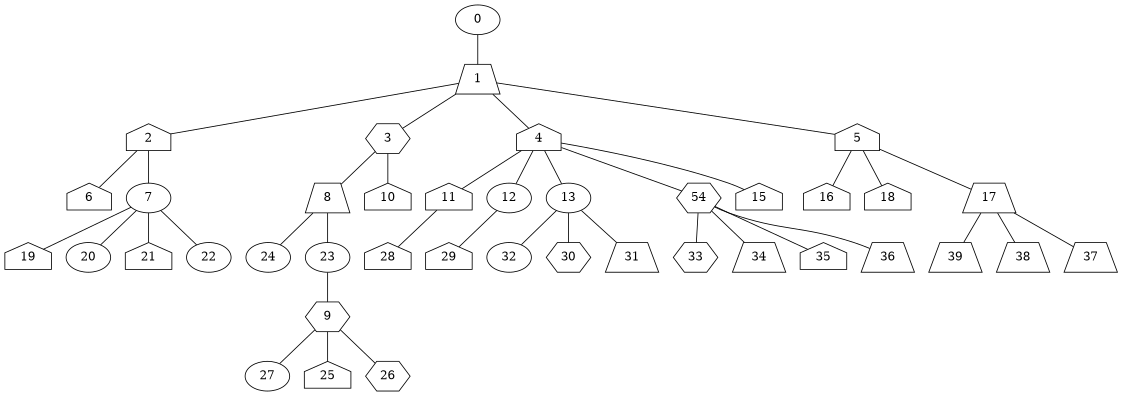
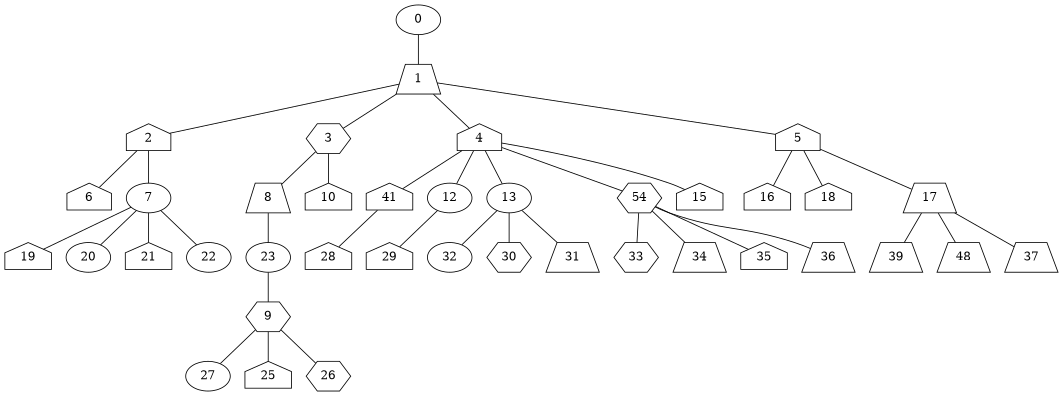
node "11": label "11" -> "41"
node "24": removed
node "38": label "38" -> "48"
